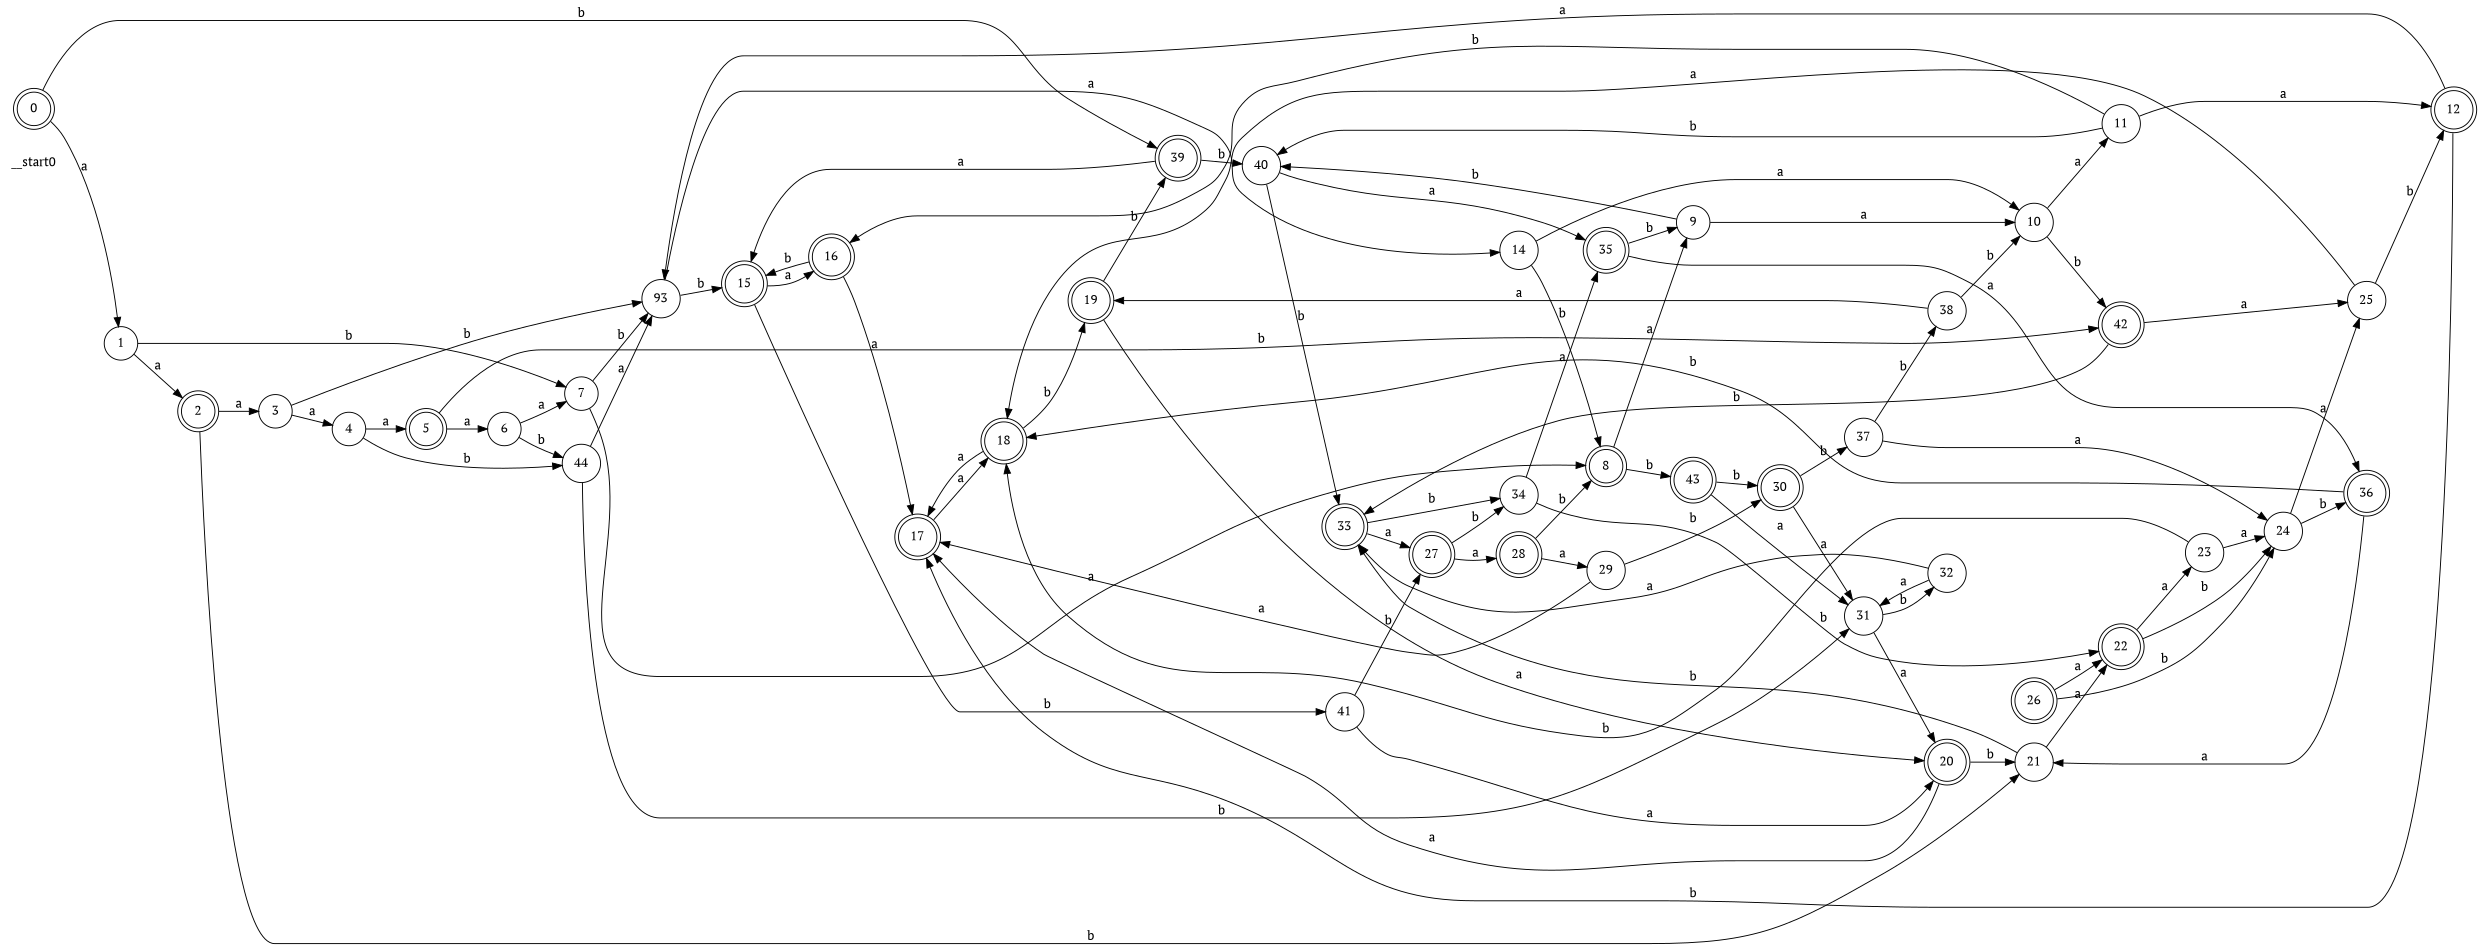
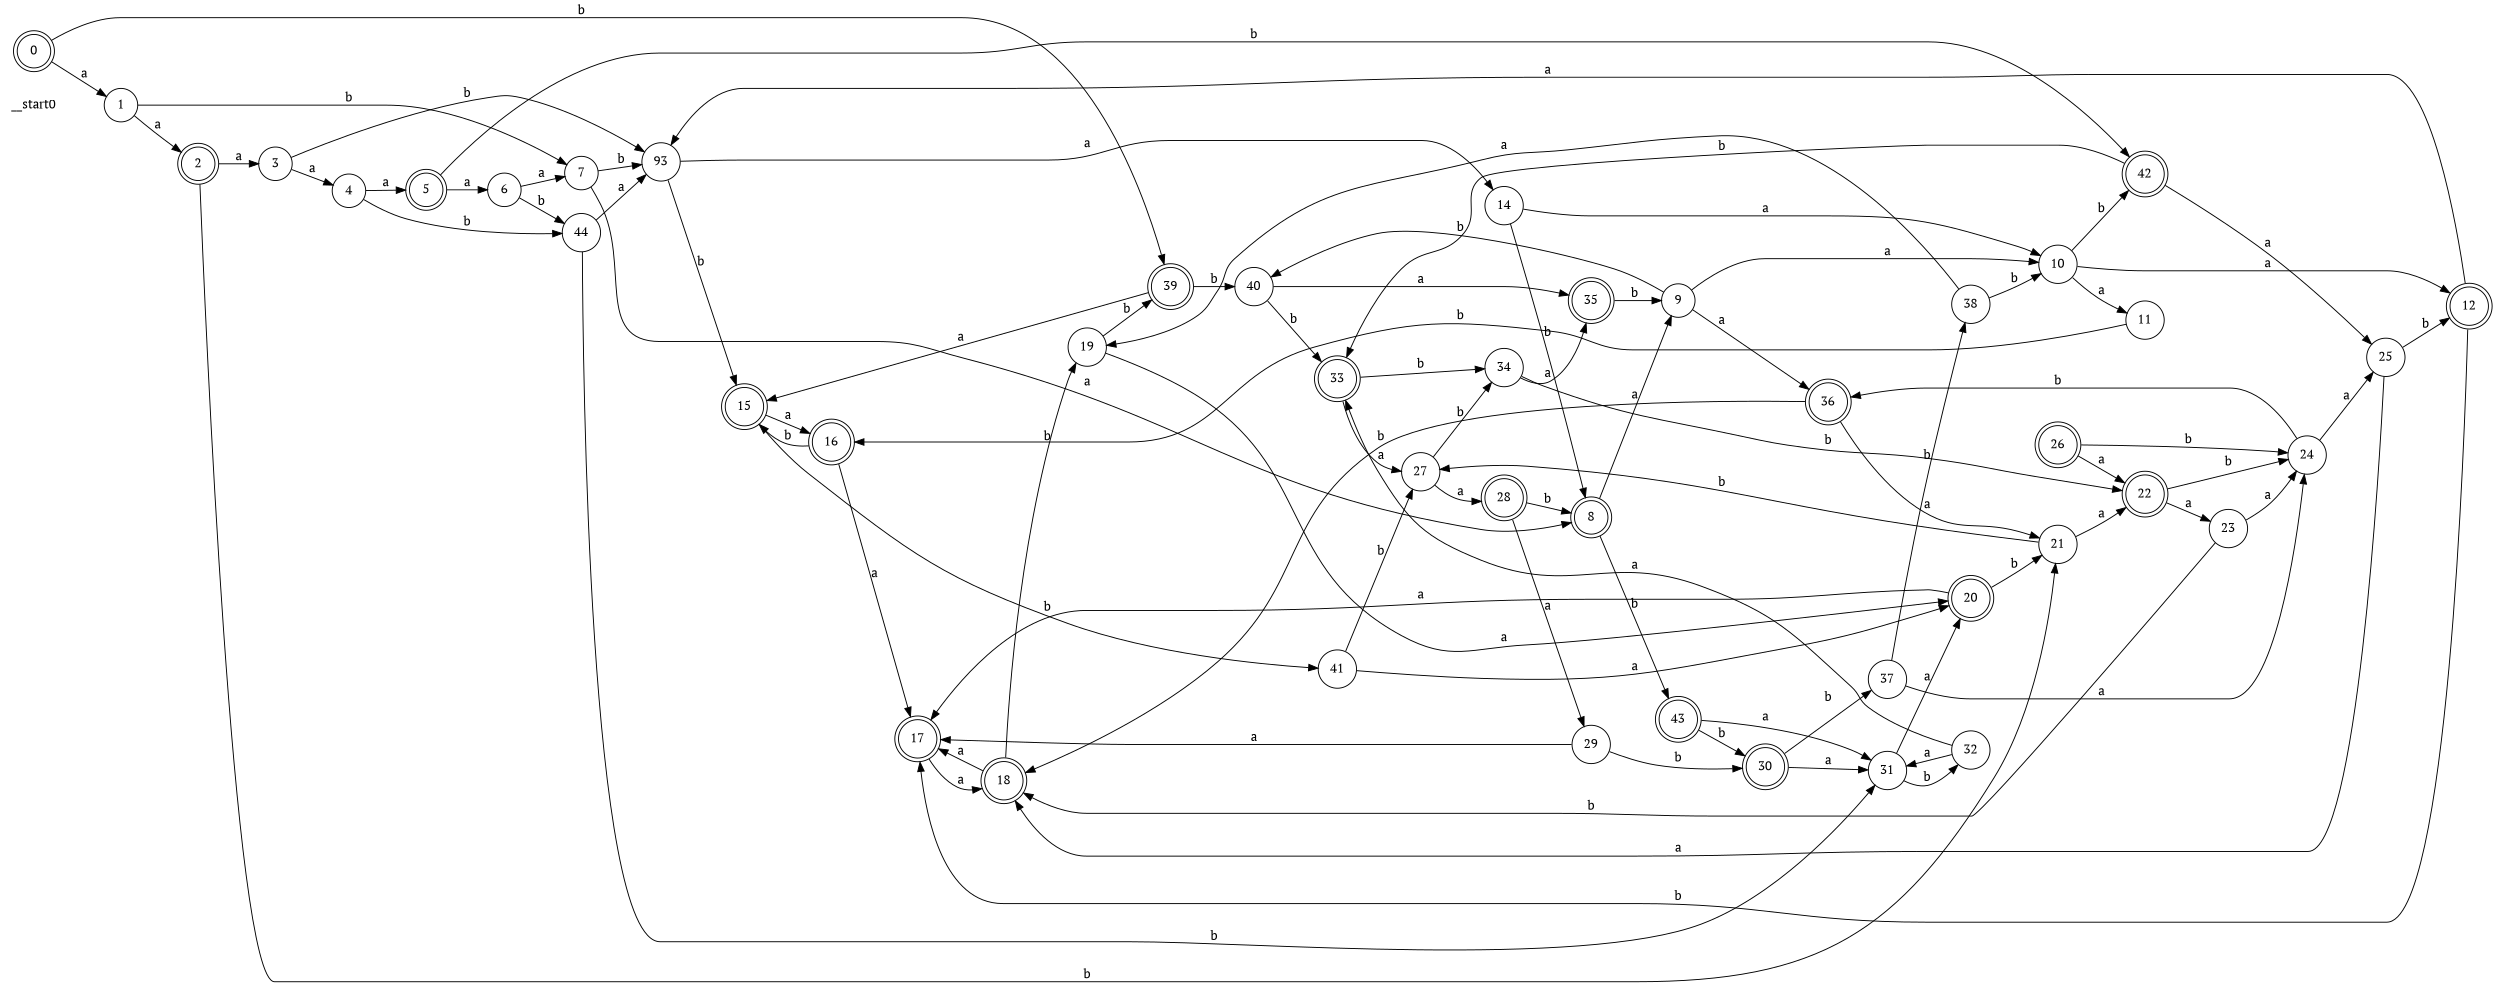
edge "11" -> "12": now "10" -> "12"
edge "11" -> "40": removed, label "b"
node "19": shape doublecircle -> circle
edge "35" -> "36": now "9" -> "36"
node "27": shape doublecircle -> circle
edge "21" -> "33": now "21" -> "27"
